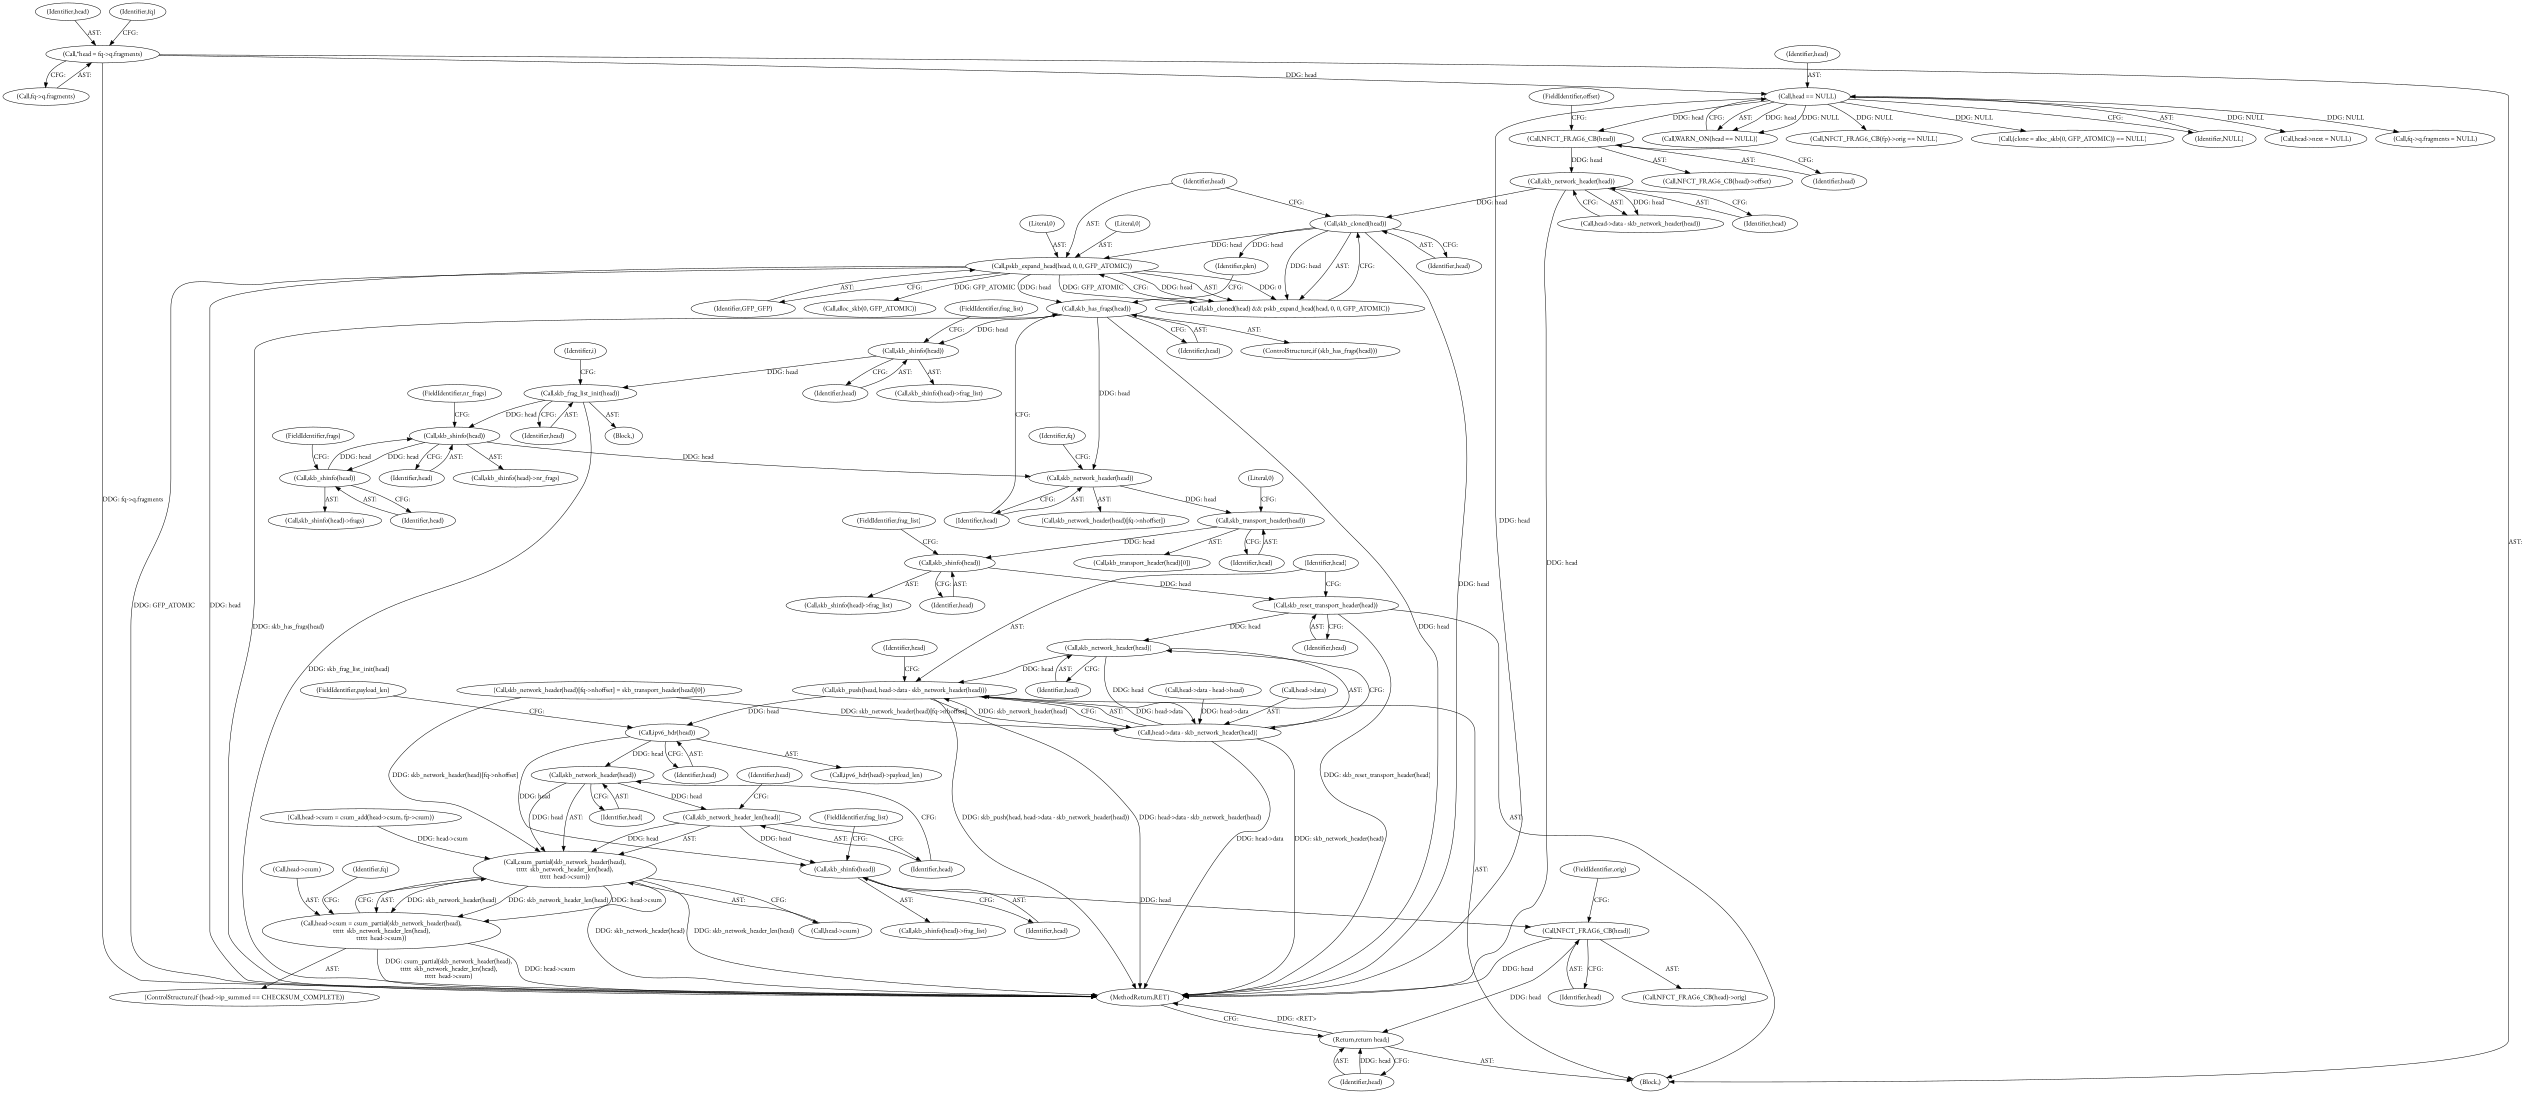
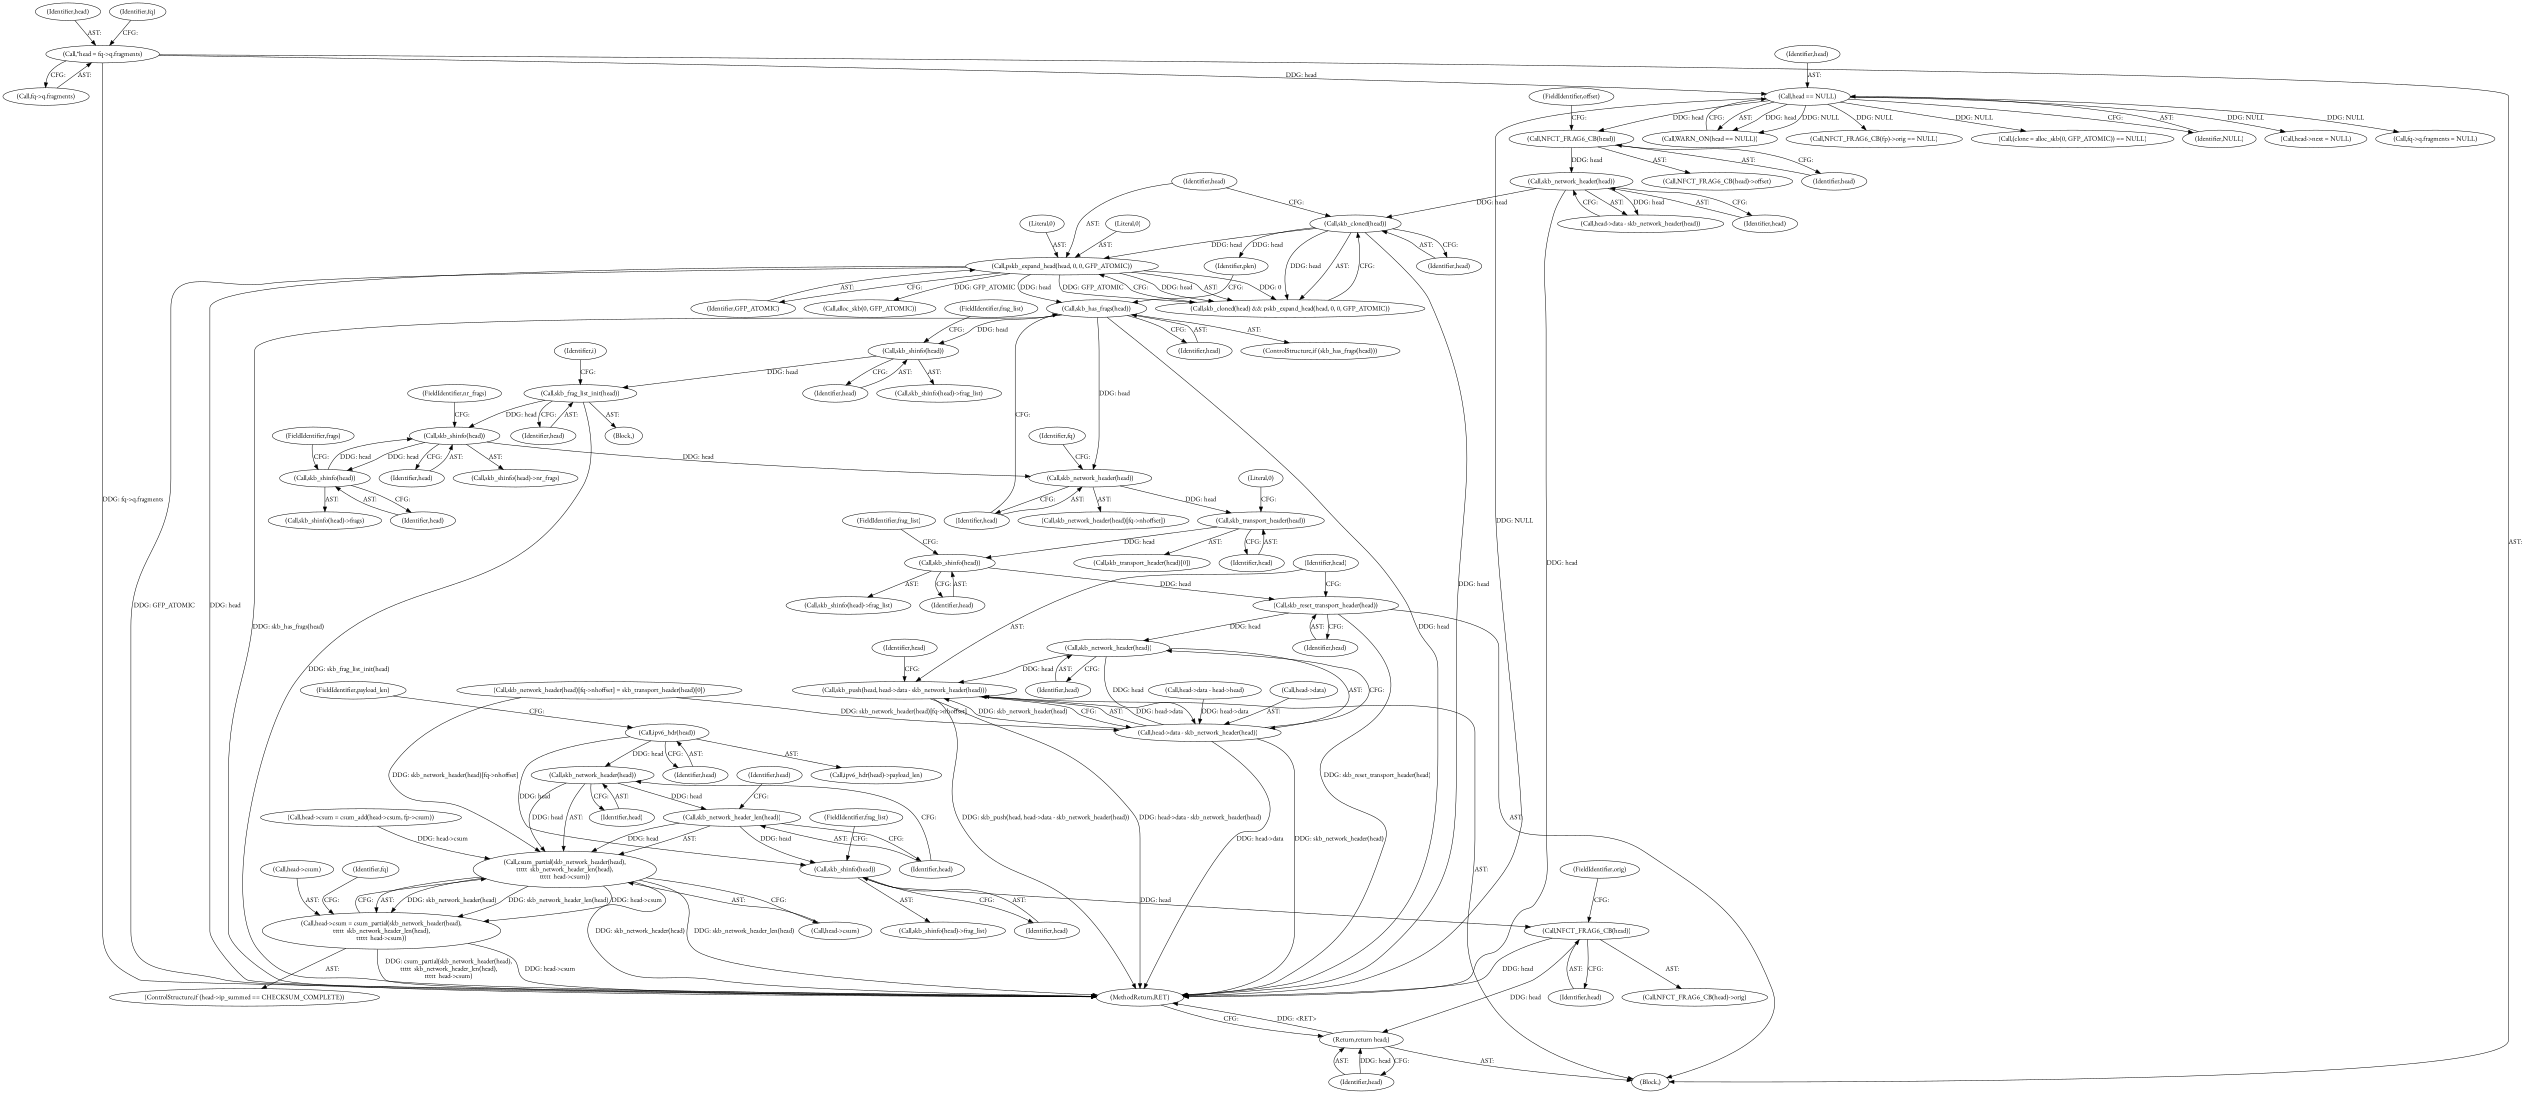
node "(Identifier,GFP_GFP)": label "(Identifier,GFP_GFP)" -> "(Identifier,GFP_ATOMIC)"
edge "(Call,head == NULL)" -> "(MethodReturn,RET)": label "DDG: head" -> "DDG: NULL"
edge "(Call,skb_push(head, head->data - skb_network_header(head)))" -> "(Call,ipv6_hdr(head))": removed, label "DDG: head"
